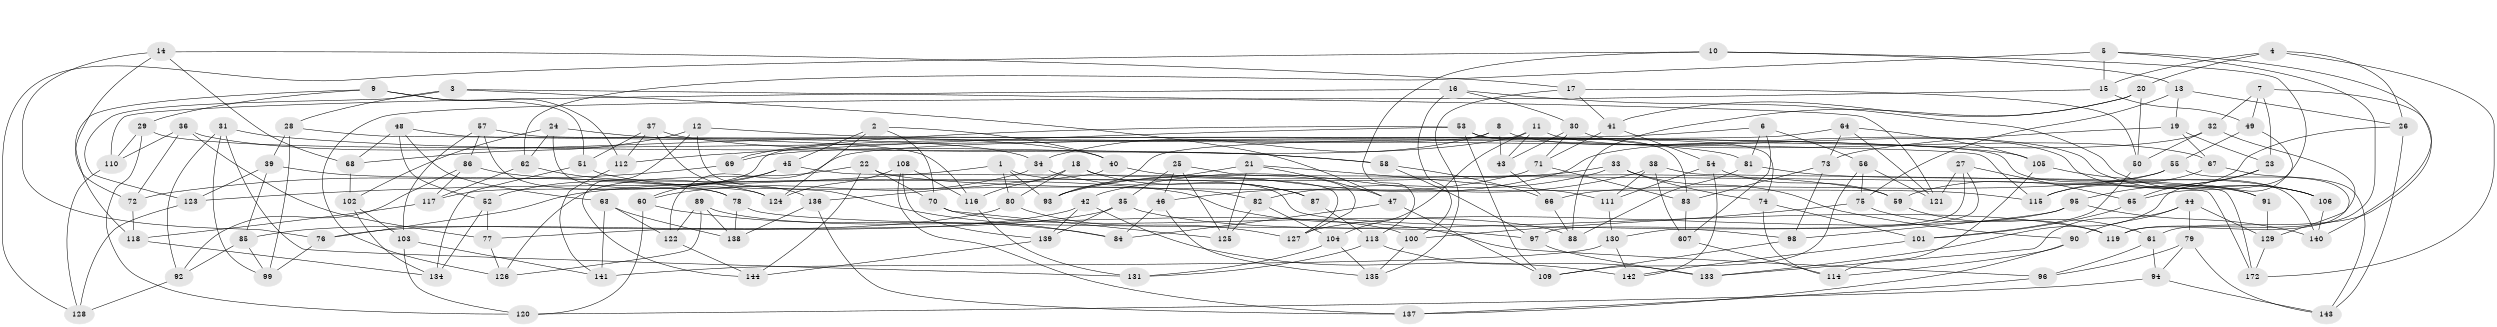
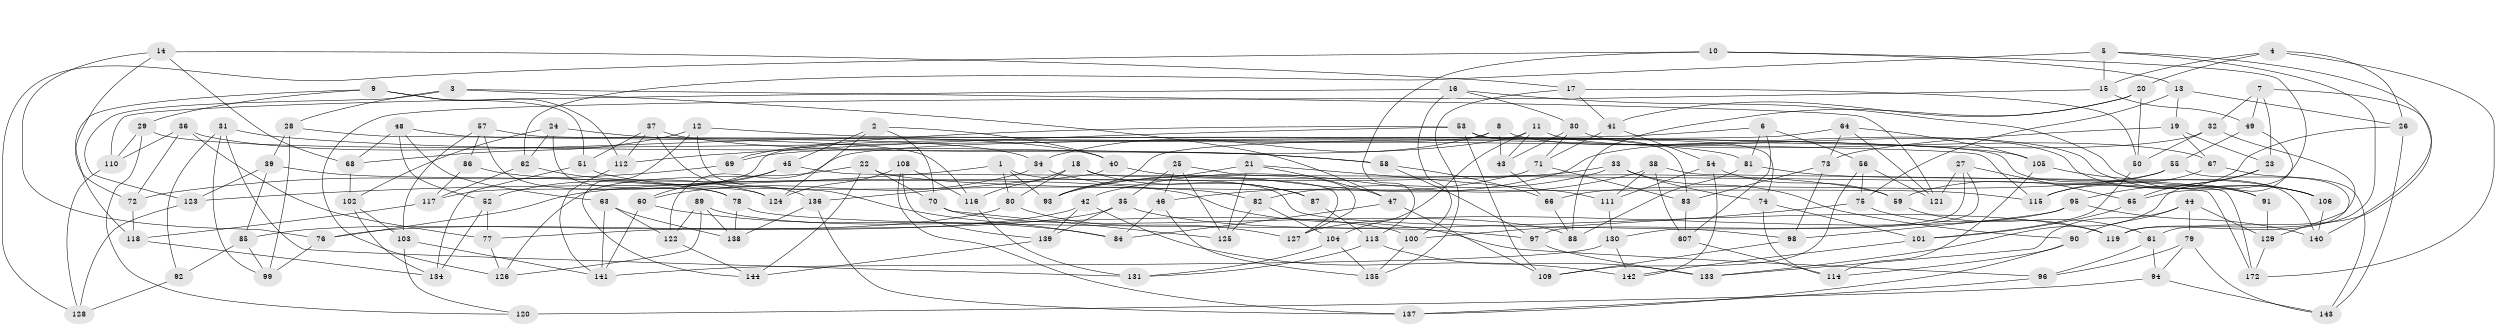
edge "86" -- "92": removed
edge "60" -- "120": now "60" -- "141"
